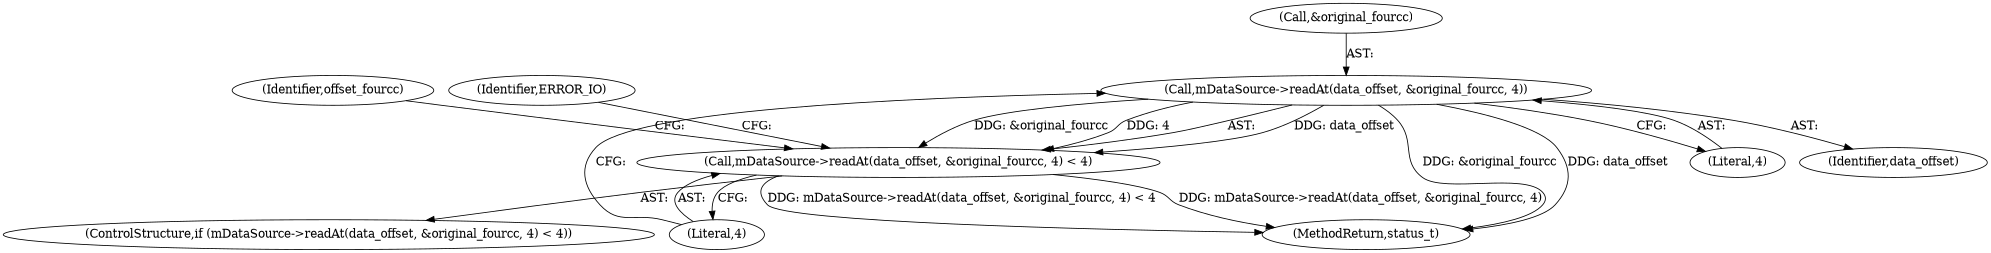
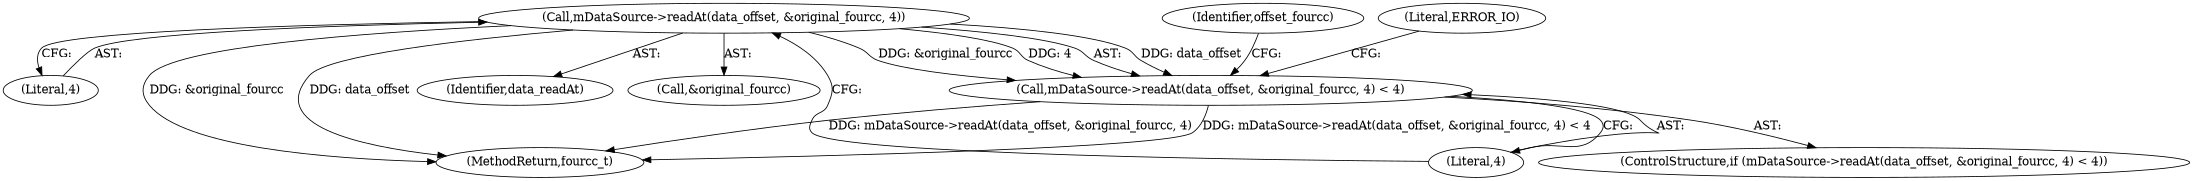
edge "(Call,&original_fourcc)" -> "(Call,mDataSource->readAt(data_offset, &original_fourcc, 4))": reversed
node "(Identifier,ERROR_IO)": label "(Identifier,ERROR_IO)" -> "(Literal,ERROR_IO)"
node "(Identifier,data_offset)": label "(Identifier,data_offset)" -> "(Identifier,data_readAt)"
node "(MethodReturn,status_t)": label "(MethodReturn,status_t)" -> "(MethodReturn,fourcc_t)"
